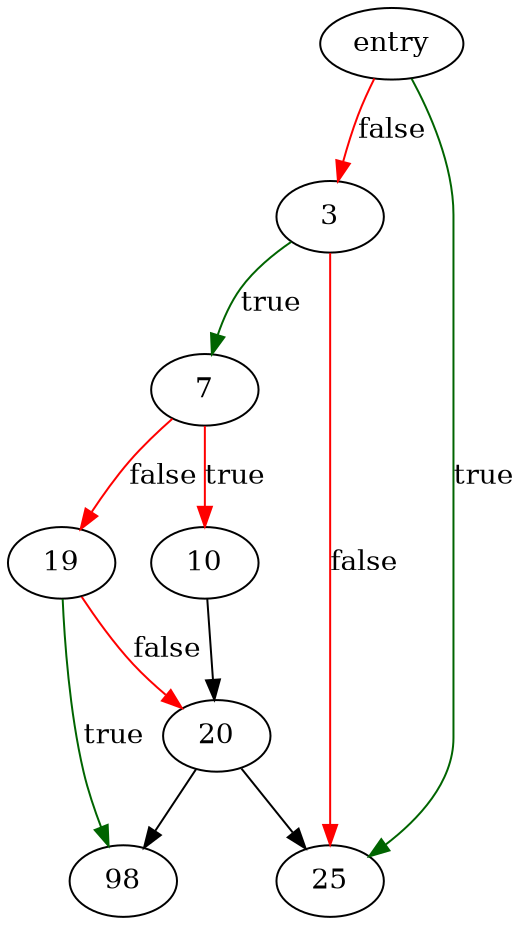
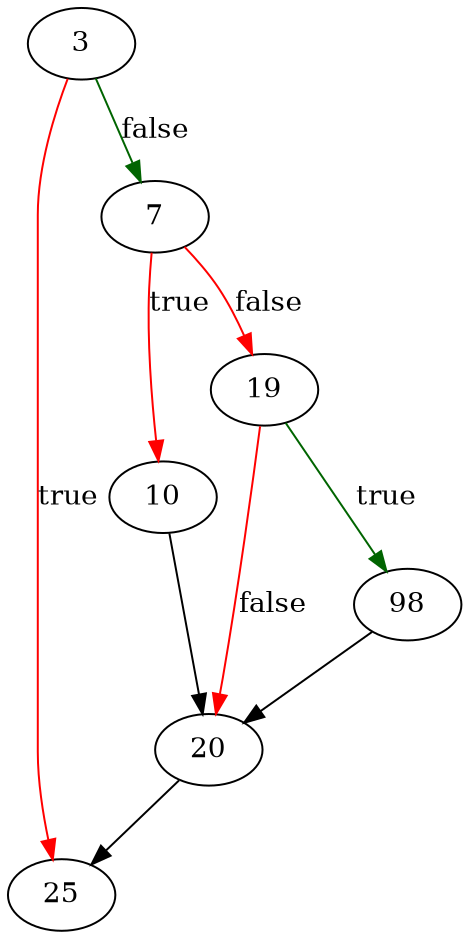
node "entry": removed
edge "3" -> "7": label "true" -> "false"
edge "3" -> "25": label "false" -> "true"
edge "20" -> "98": reversed
